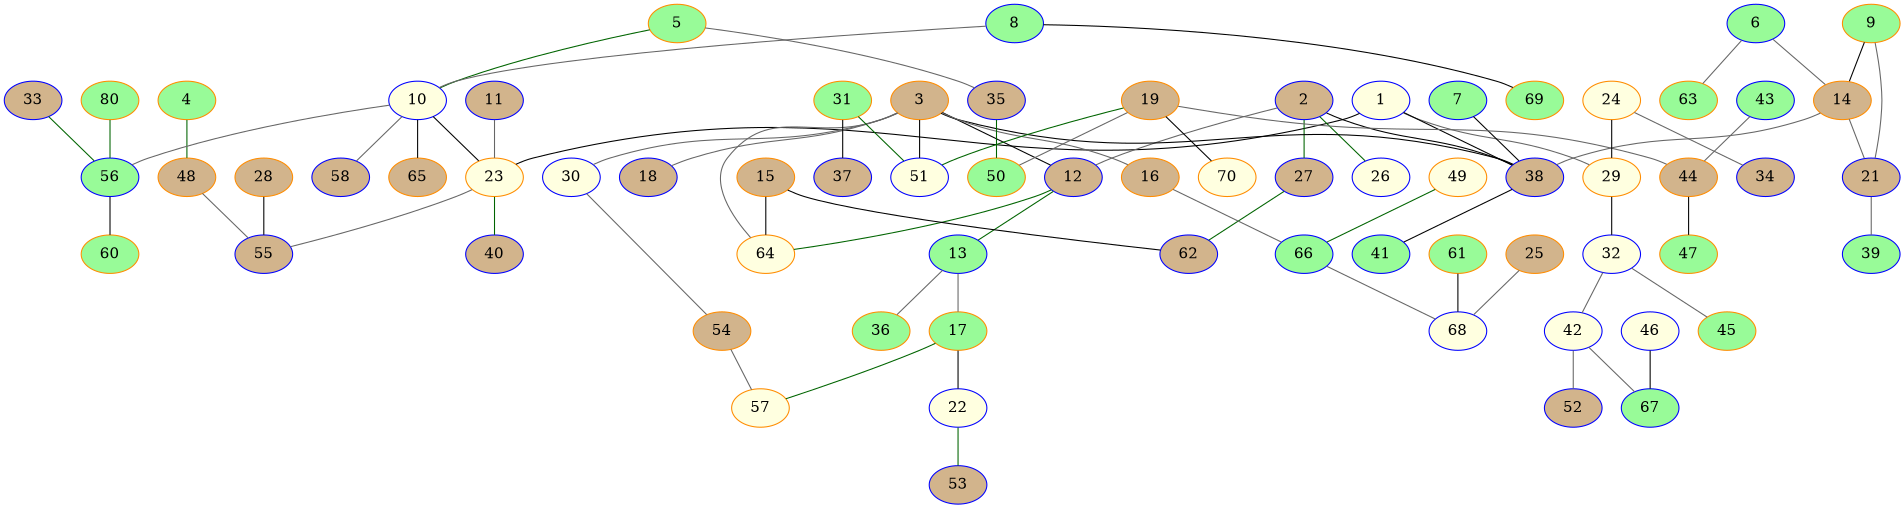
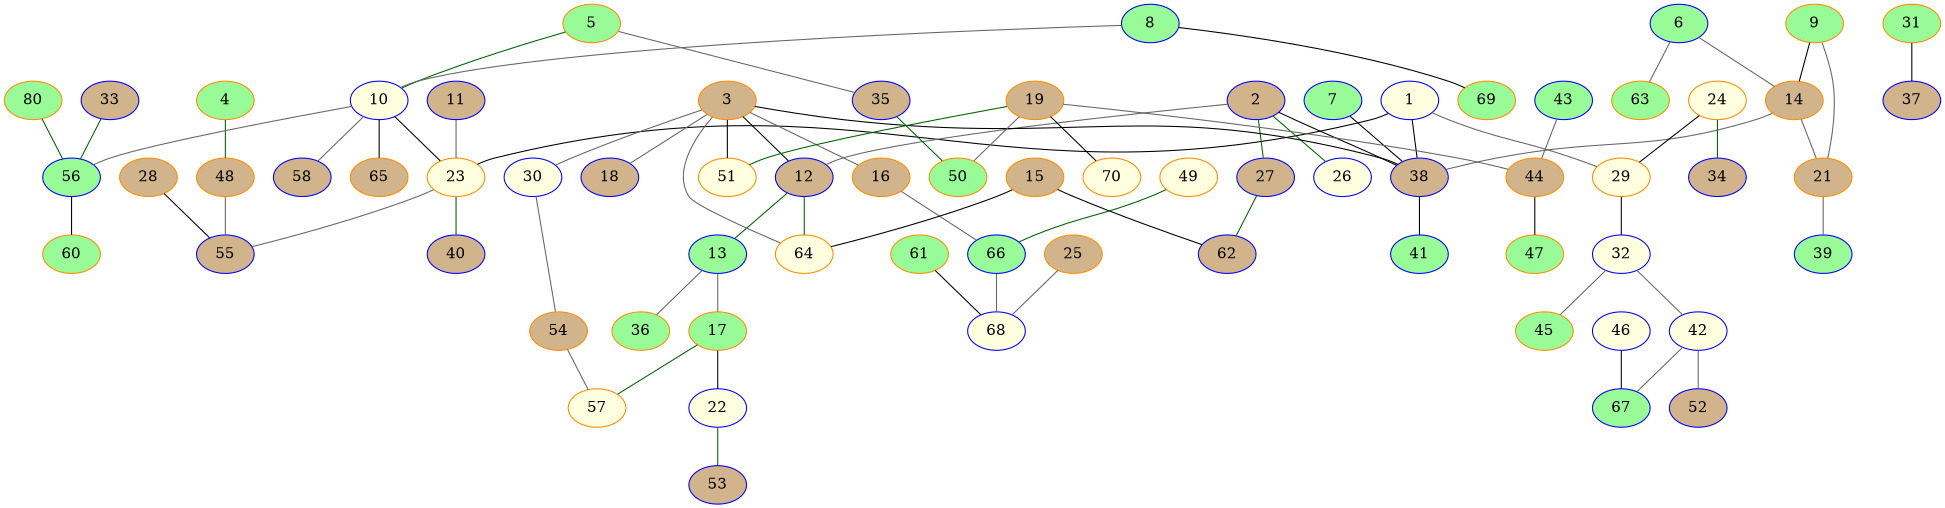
edge "24" -- "34": color gray40 -> darkgreen
edge "31" -- "51": removed
node "51": color blue -> darkorange
node "21": color blue -> darkorange
